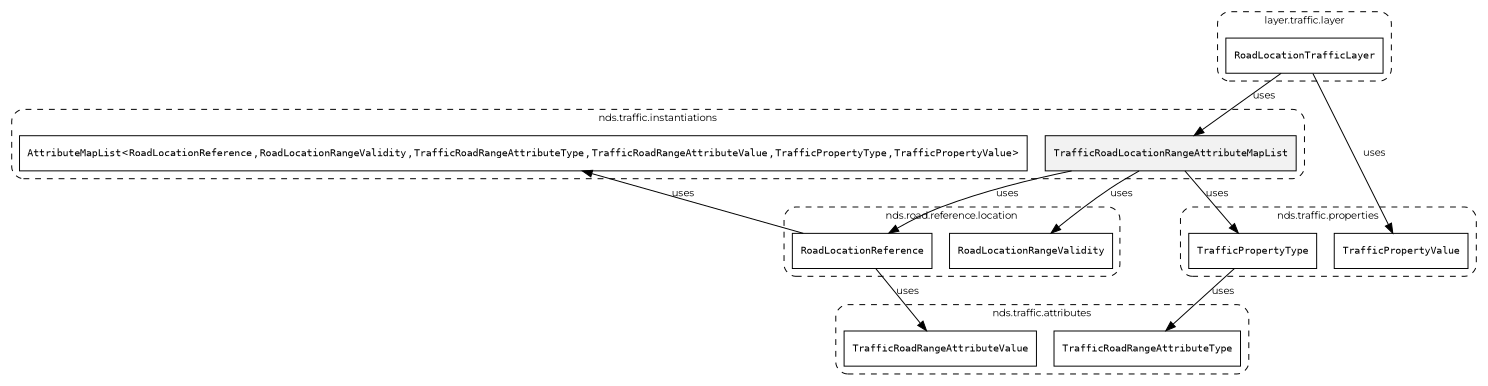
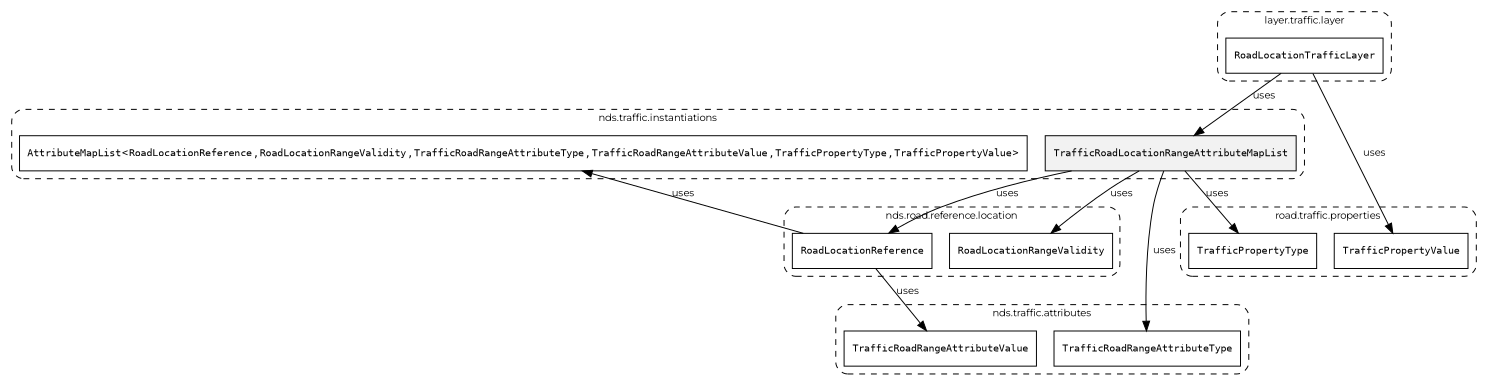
cluster "nds.traffic.properties": label "nds.traffic.properties" -> "road.traffic.properties"
edge "TrafficPropertyType" -> "TrafficRoadRangeAttributeType": now "TrafficRoadLocationRangeAttributeMapList" -> "TrafficRoadRangeAttributeType"
